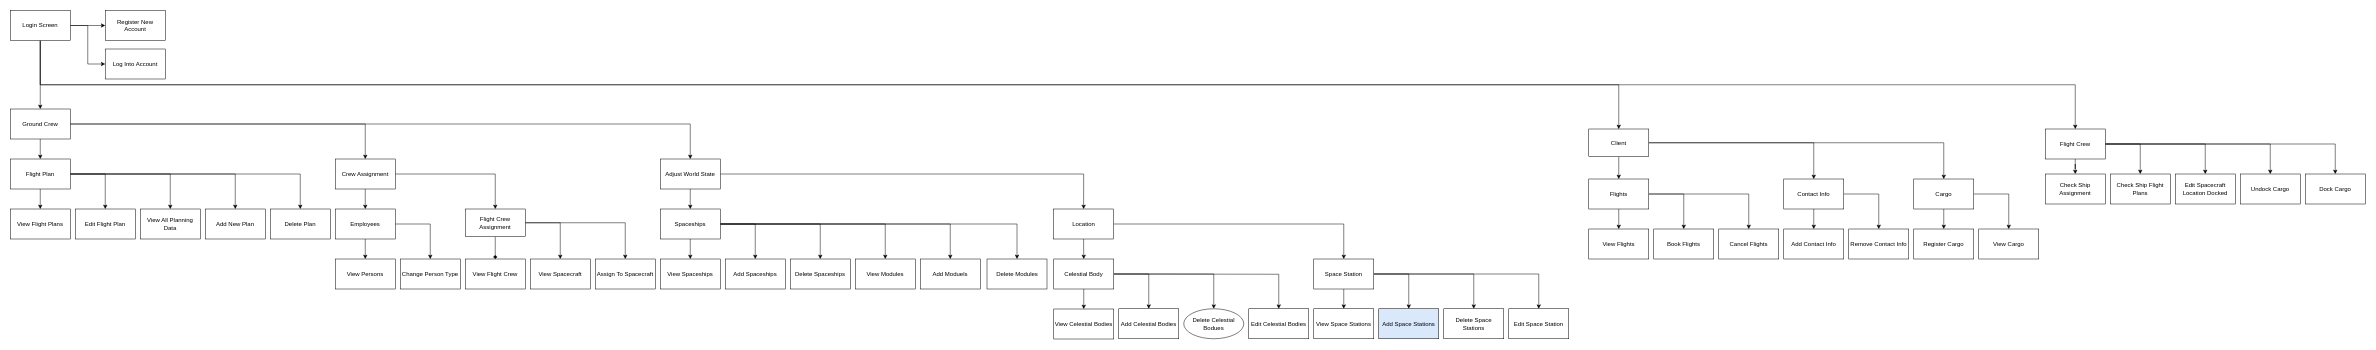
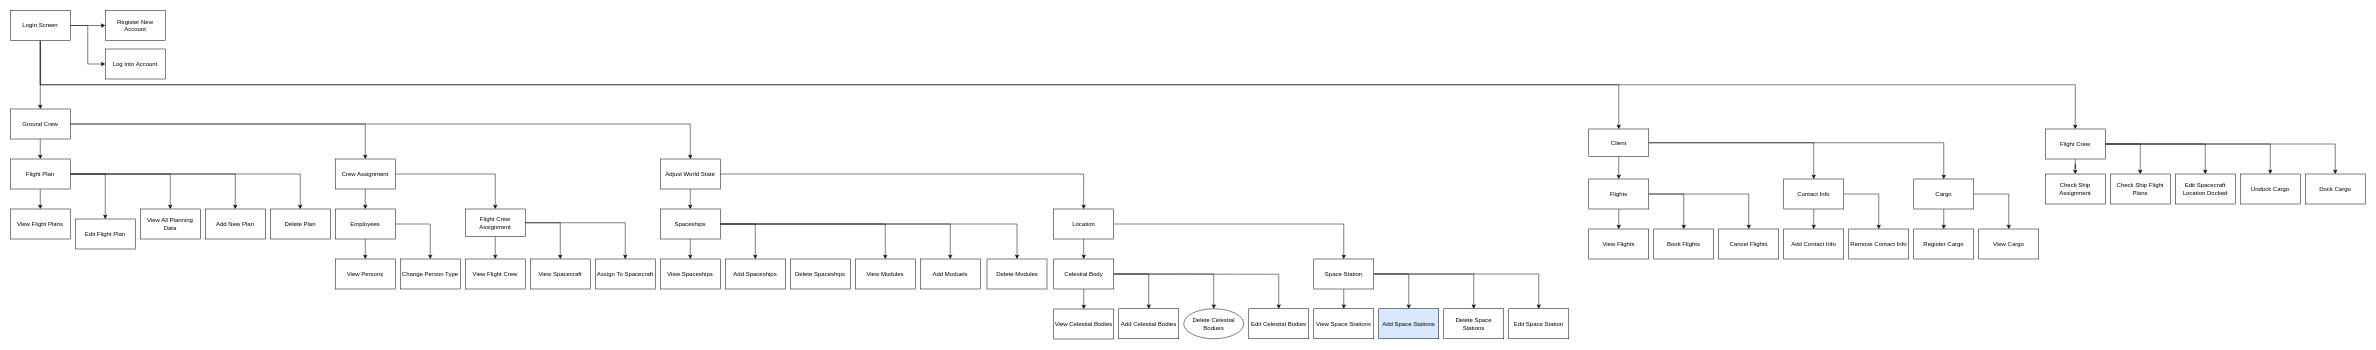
node "Edit Flight Plan": moved (105, 224) -> (105, 234)
edge "Flight Crew Assignment" -> "View Flight Crew": arrowhead diamond -> classic
edge "Spaceships" -> "Delete Spaceships": removed
